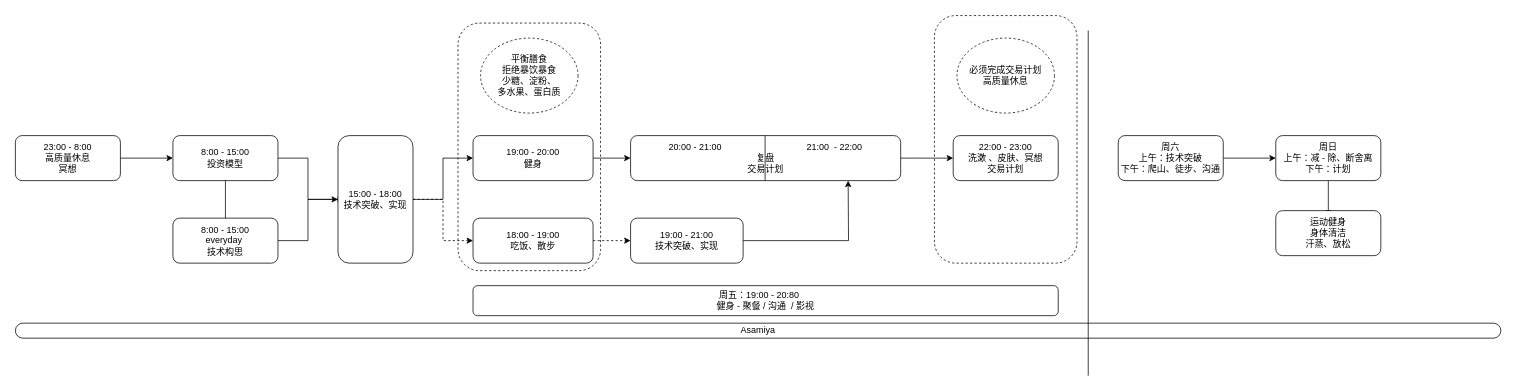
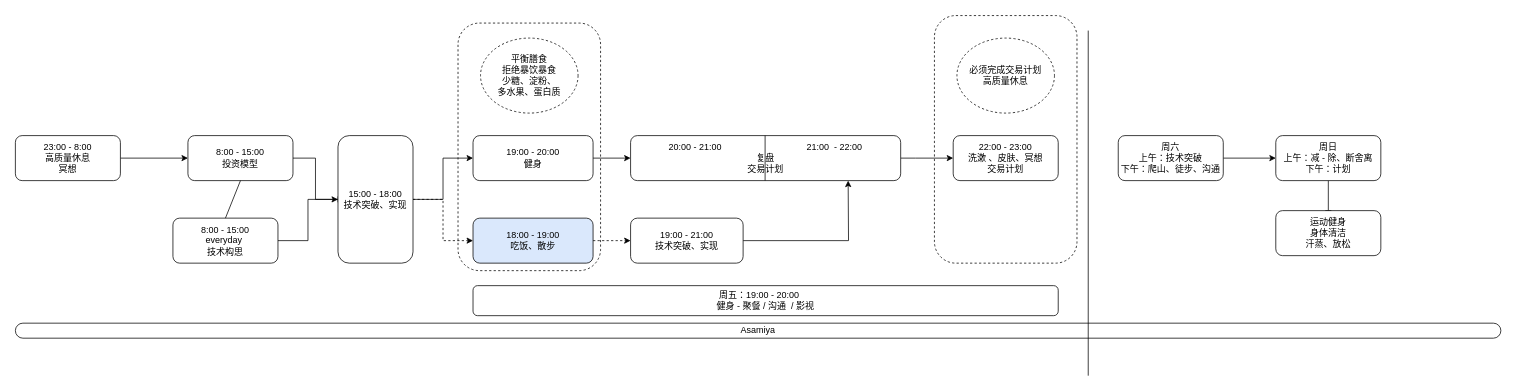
node "8:00 - 15:00 投资模型": moved (225, 158) -> (240, 158)
node "18:00 - 19:00 吃饭、散步": fillcolor #ffffff -> #dae8fc
node "周五：19:00 - 20:80 健身 - 聚餐 / 沟通 / 影视": label "周五：19:00 - 20:80 健身 - 聚餐 / 沟通 / 影视" -> "周五：19:00 - 20:00 健身 - 聚餐 / 沟通 / 影视"
